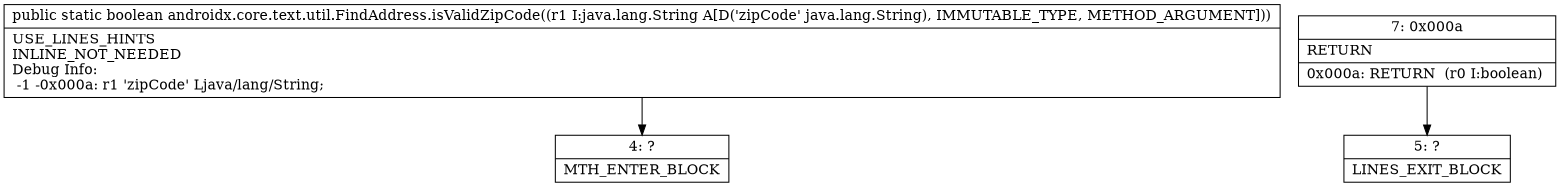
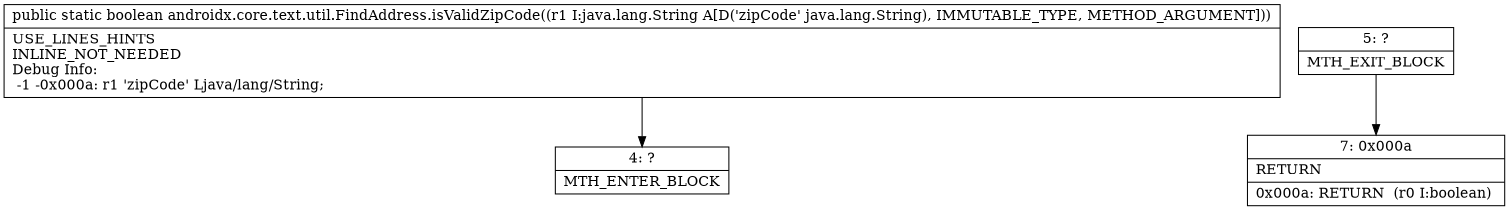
edge "7: 0x000a" -> "5: ?": reversed
node "5: ?": text "LINES_EXIT_BLOCK" -> "MTH_EXIT_BLOCK"
